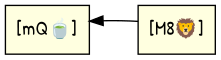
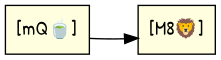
edge "[M8🦁]" -> "[mQ🍵]": reversed
